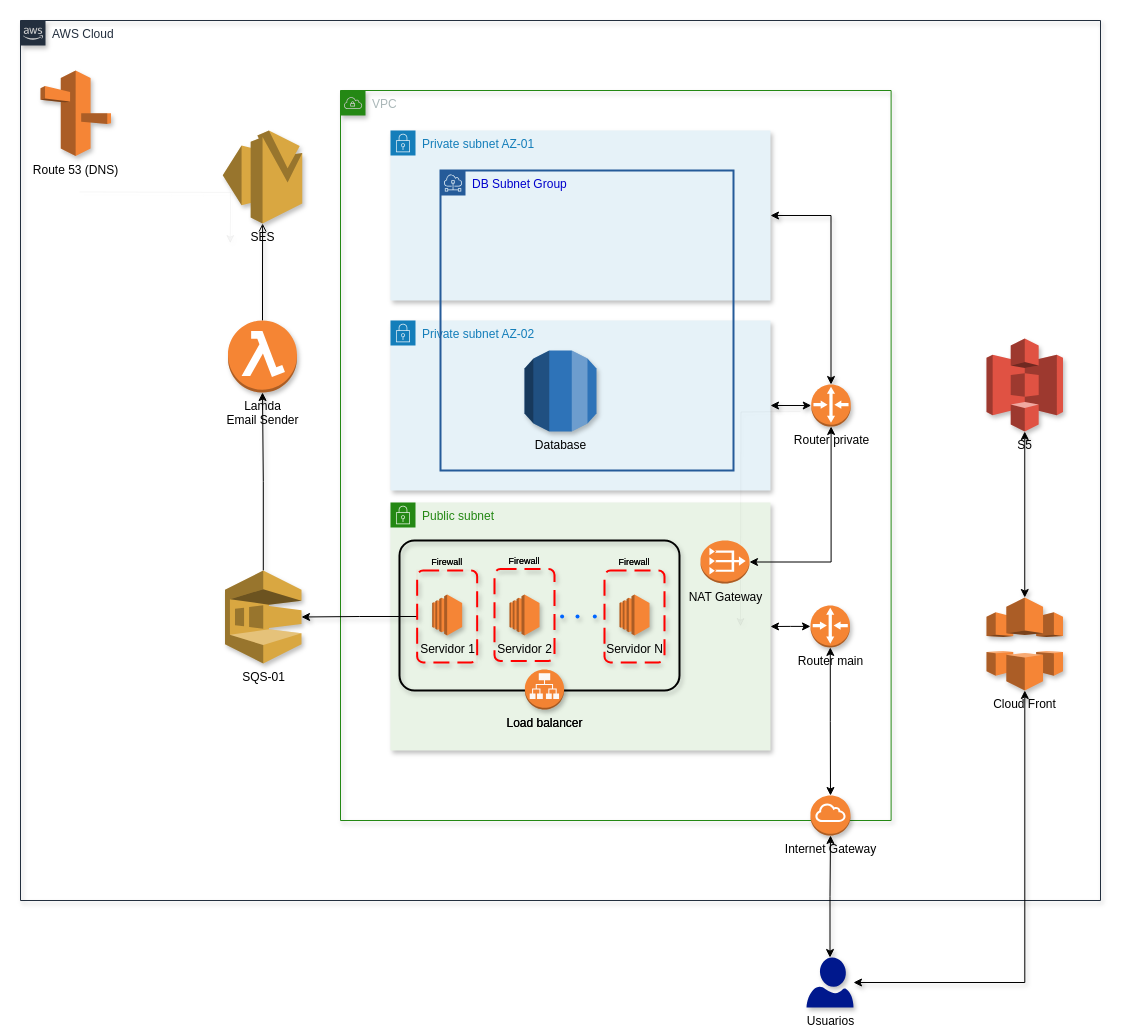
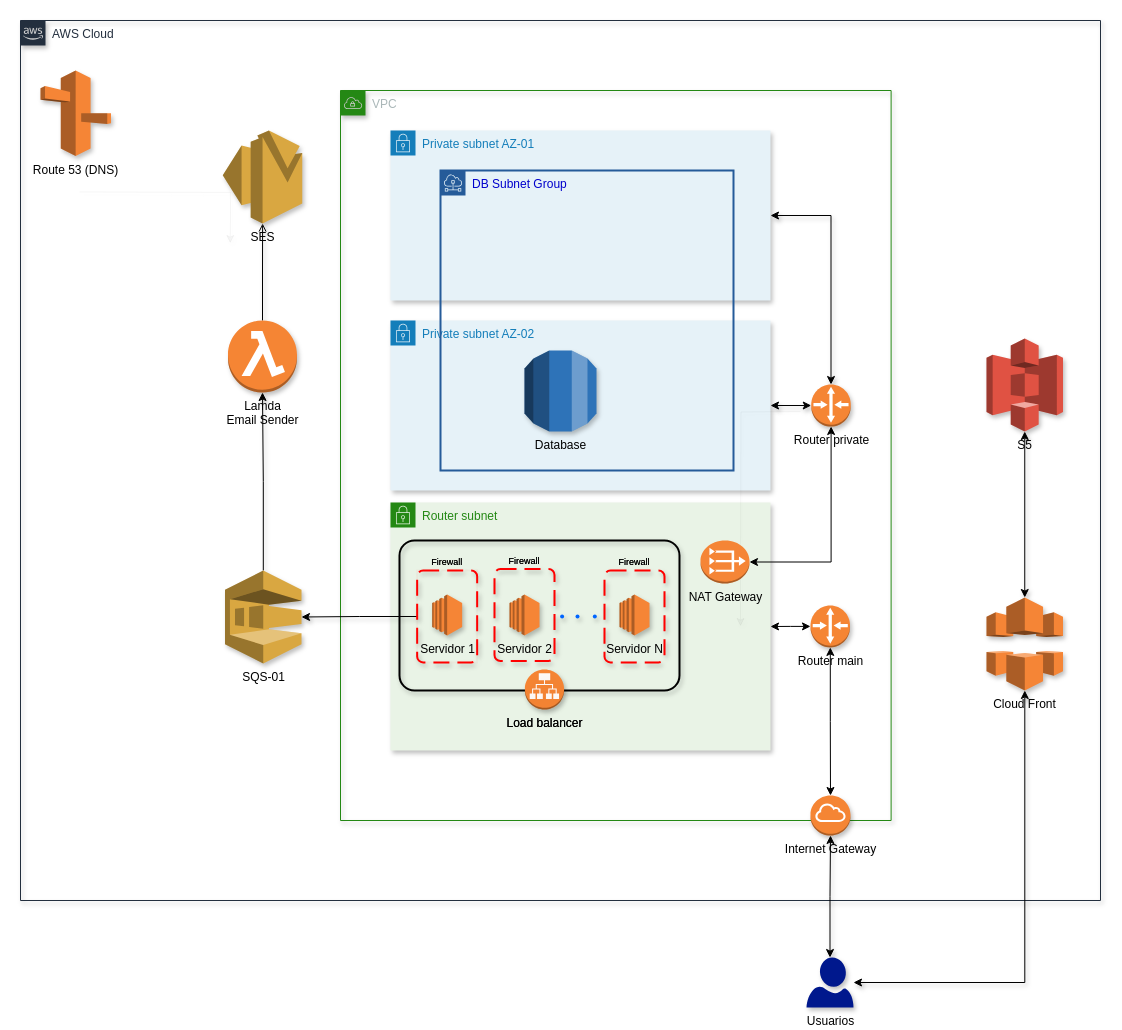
node "Public subnet": label "Public subnet" -> "Router subnet"
